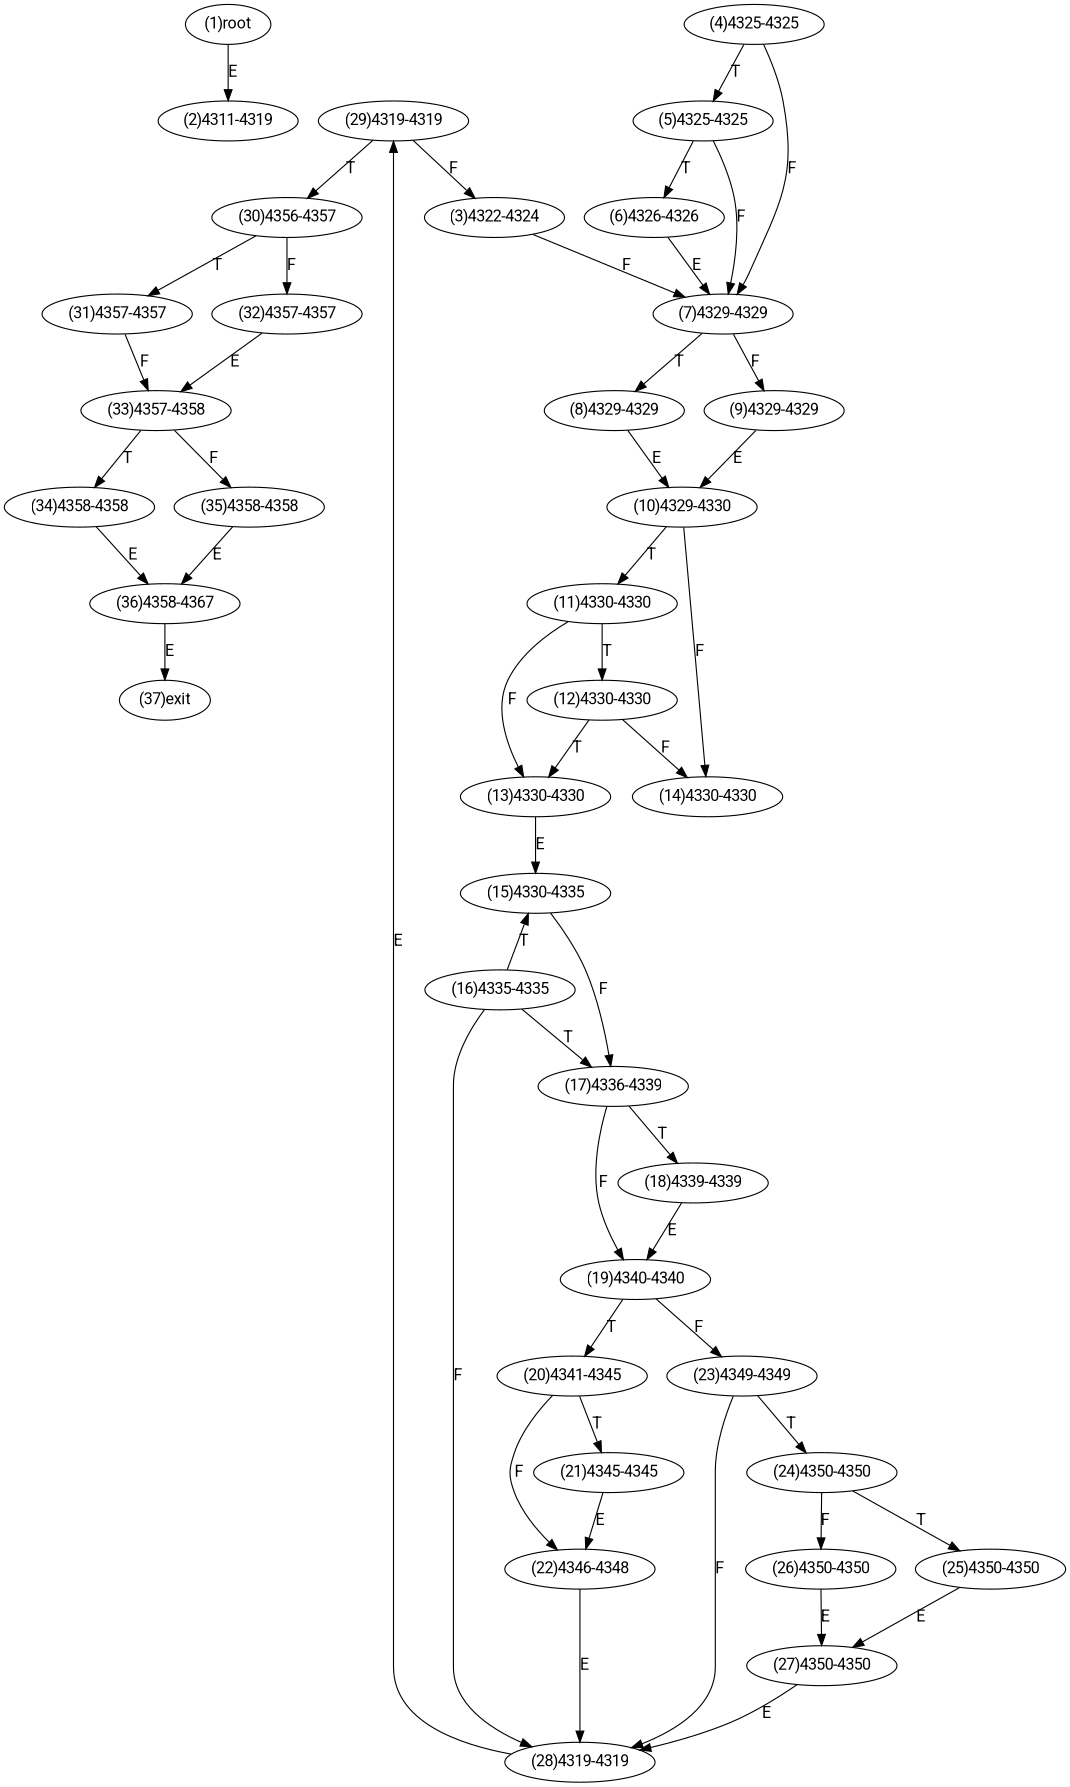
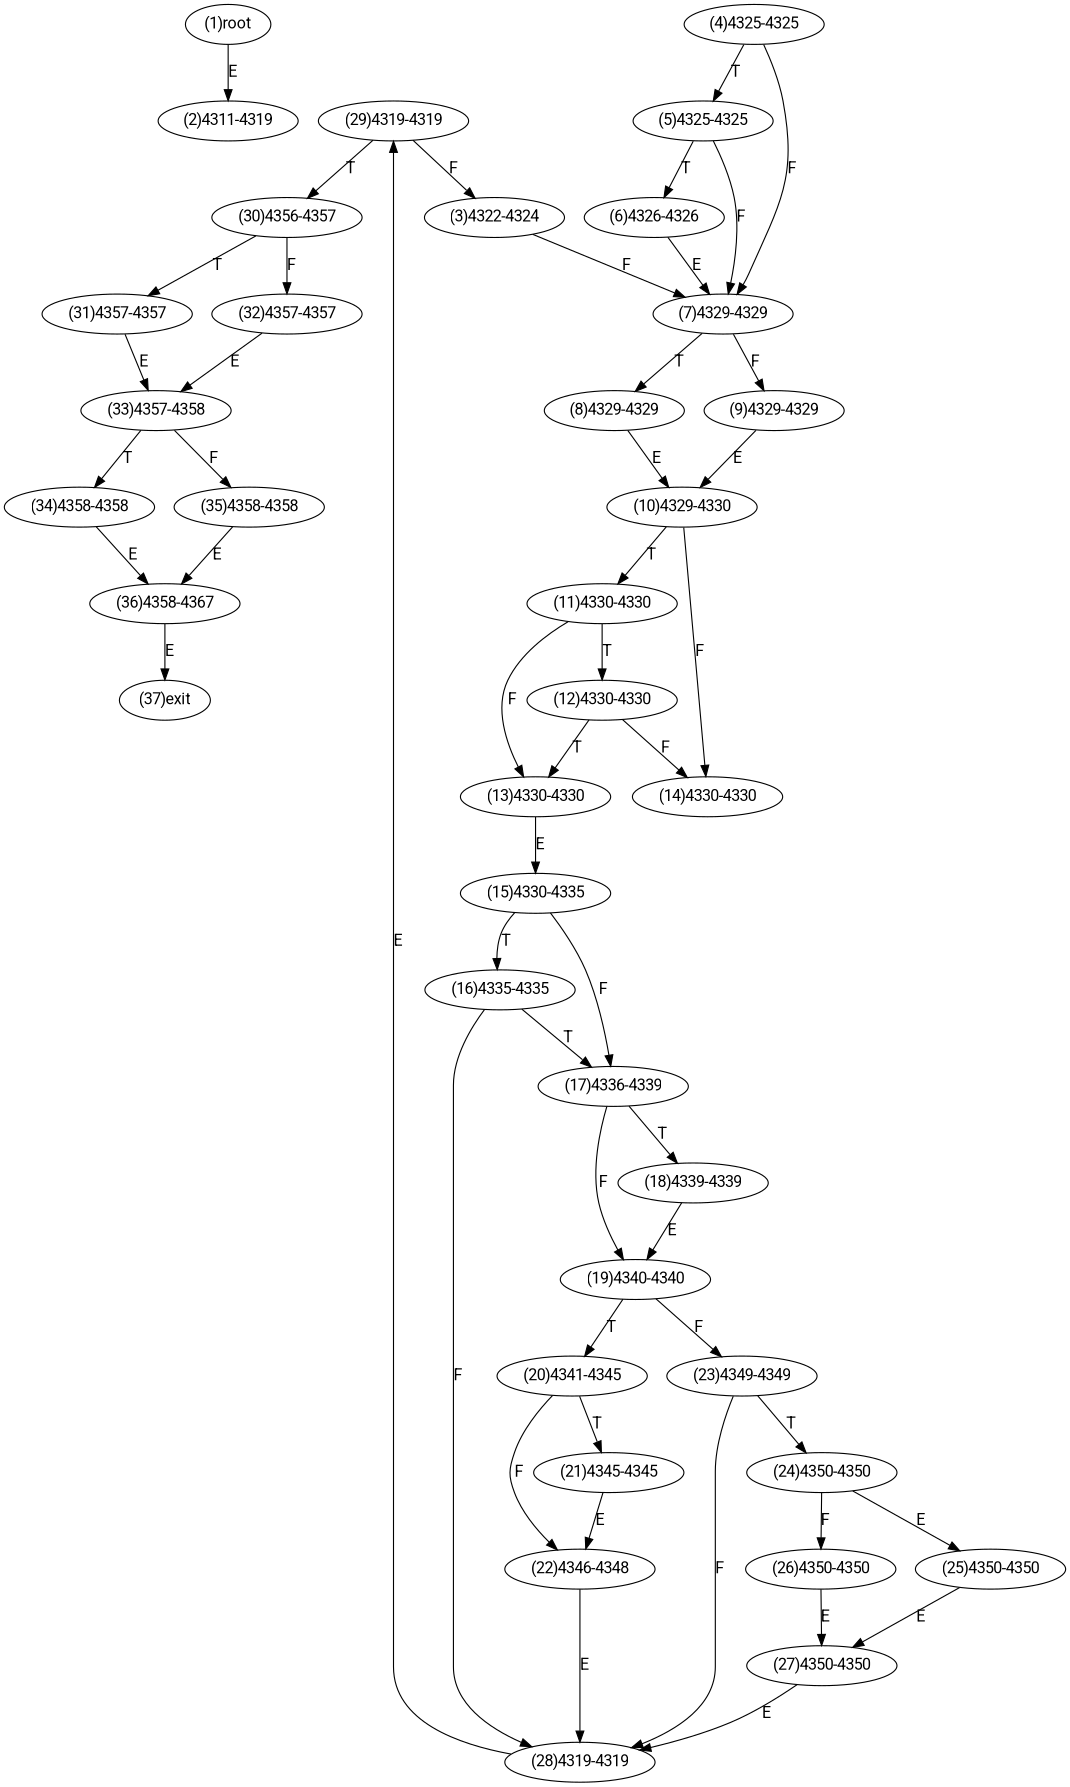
edge "(31)4357-4357" -> "(33)4357-4358": label "F" -> "E"
edge "(16)4335-4335" -> "(15)4330-4335": reversed
edge "(24)4350-4350" -> "(25)4350-4350": label "T" -> "E"
